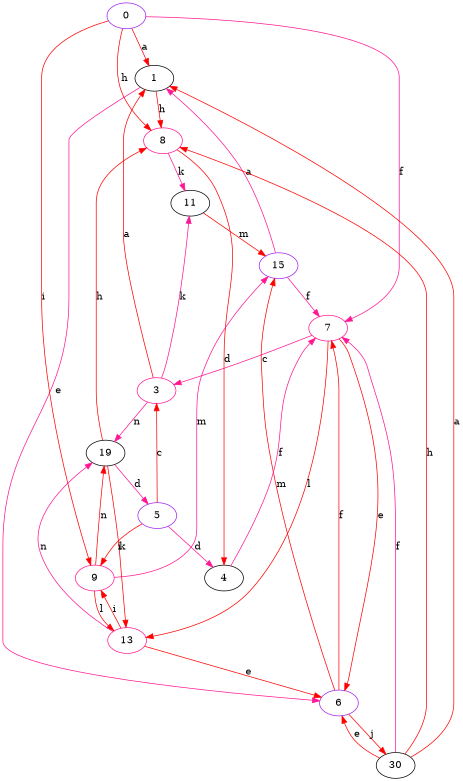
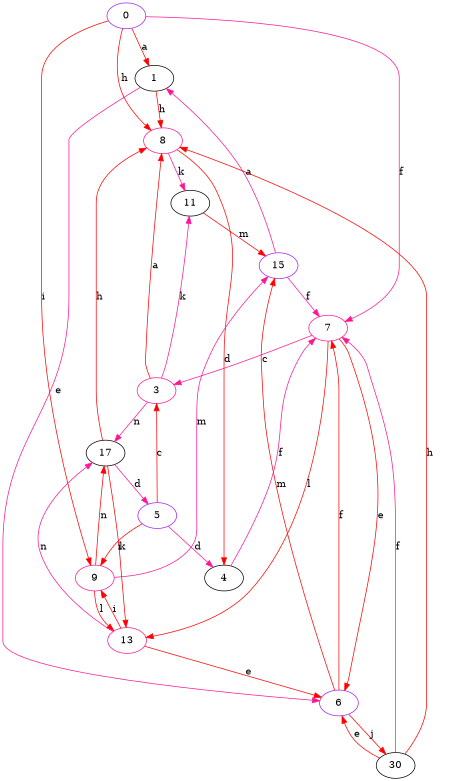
edge "3" -> "1": now "3" -> "8"
edge "30" -> "1": removed, label "a"
node "19": label "19" -> "17"
